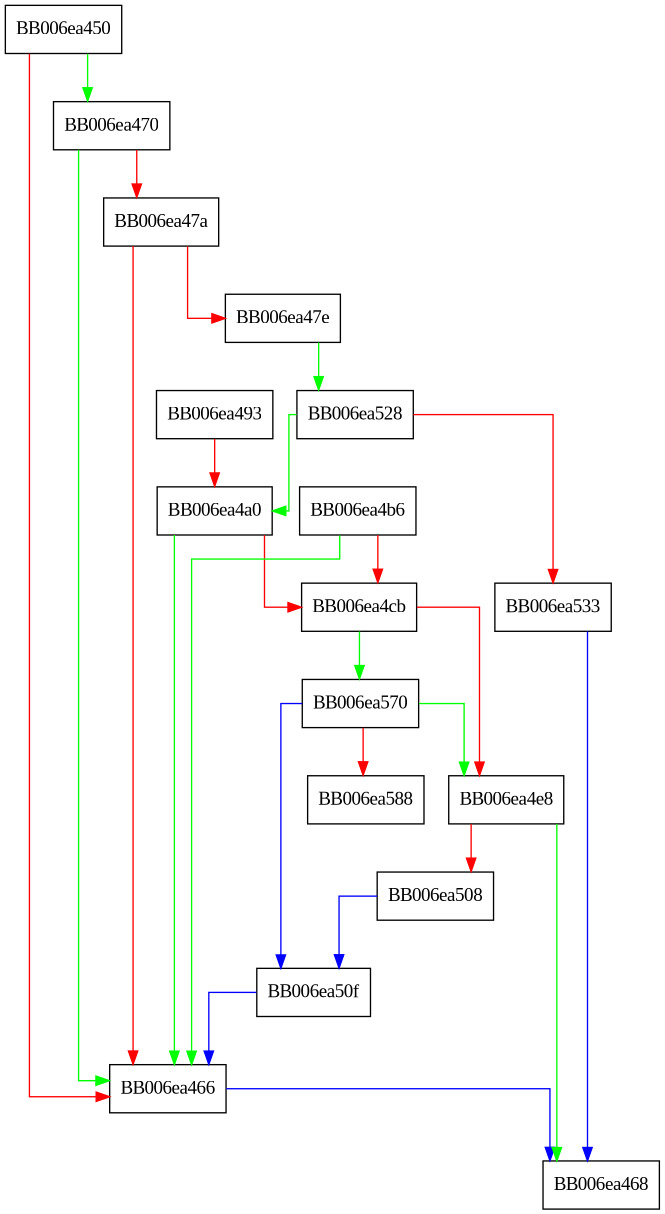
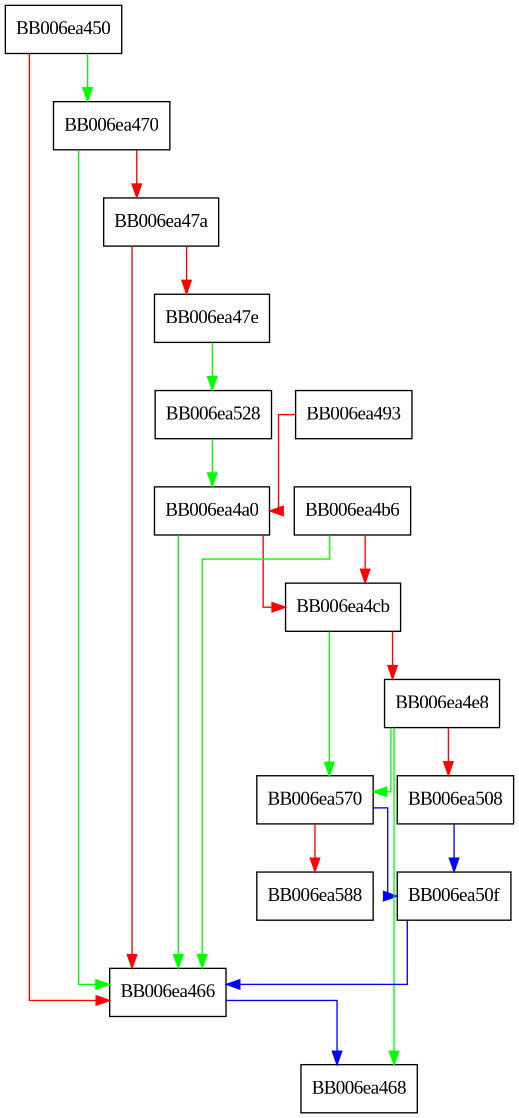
node "BB006ea533": removed
edge "BB006ea570" -> "BB006ea4e8": reversed
